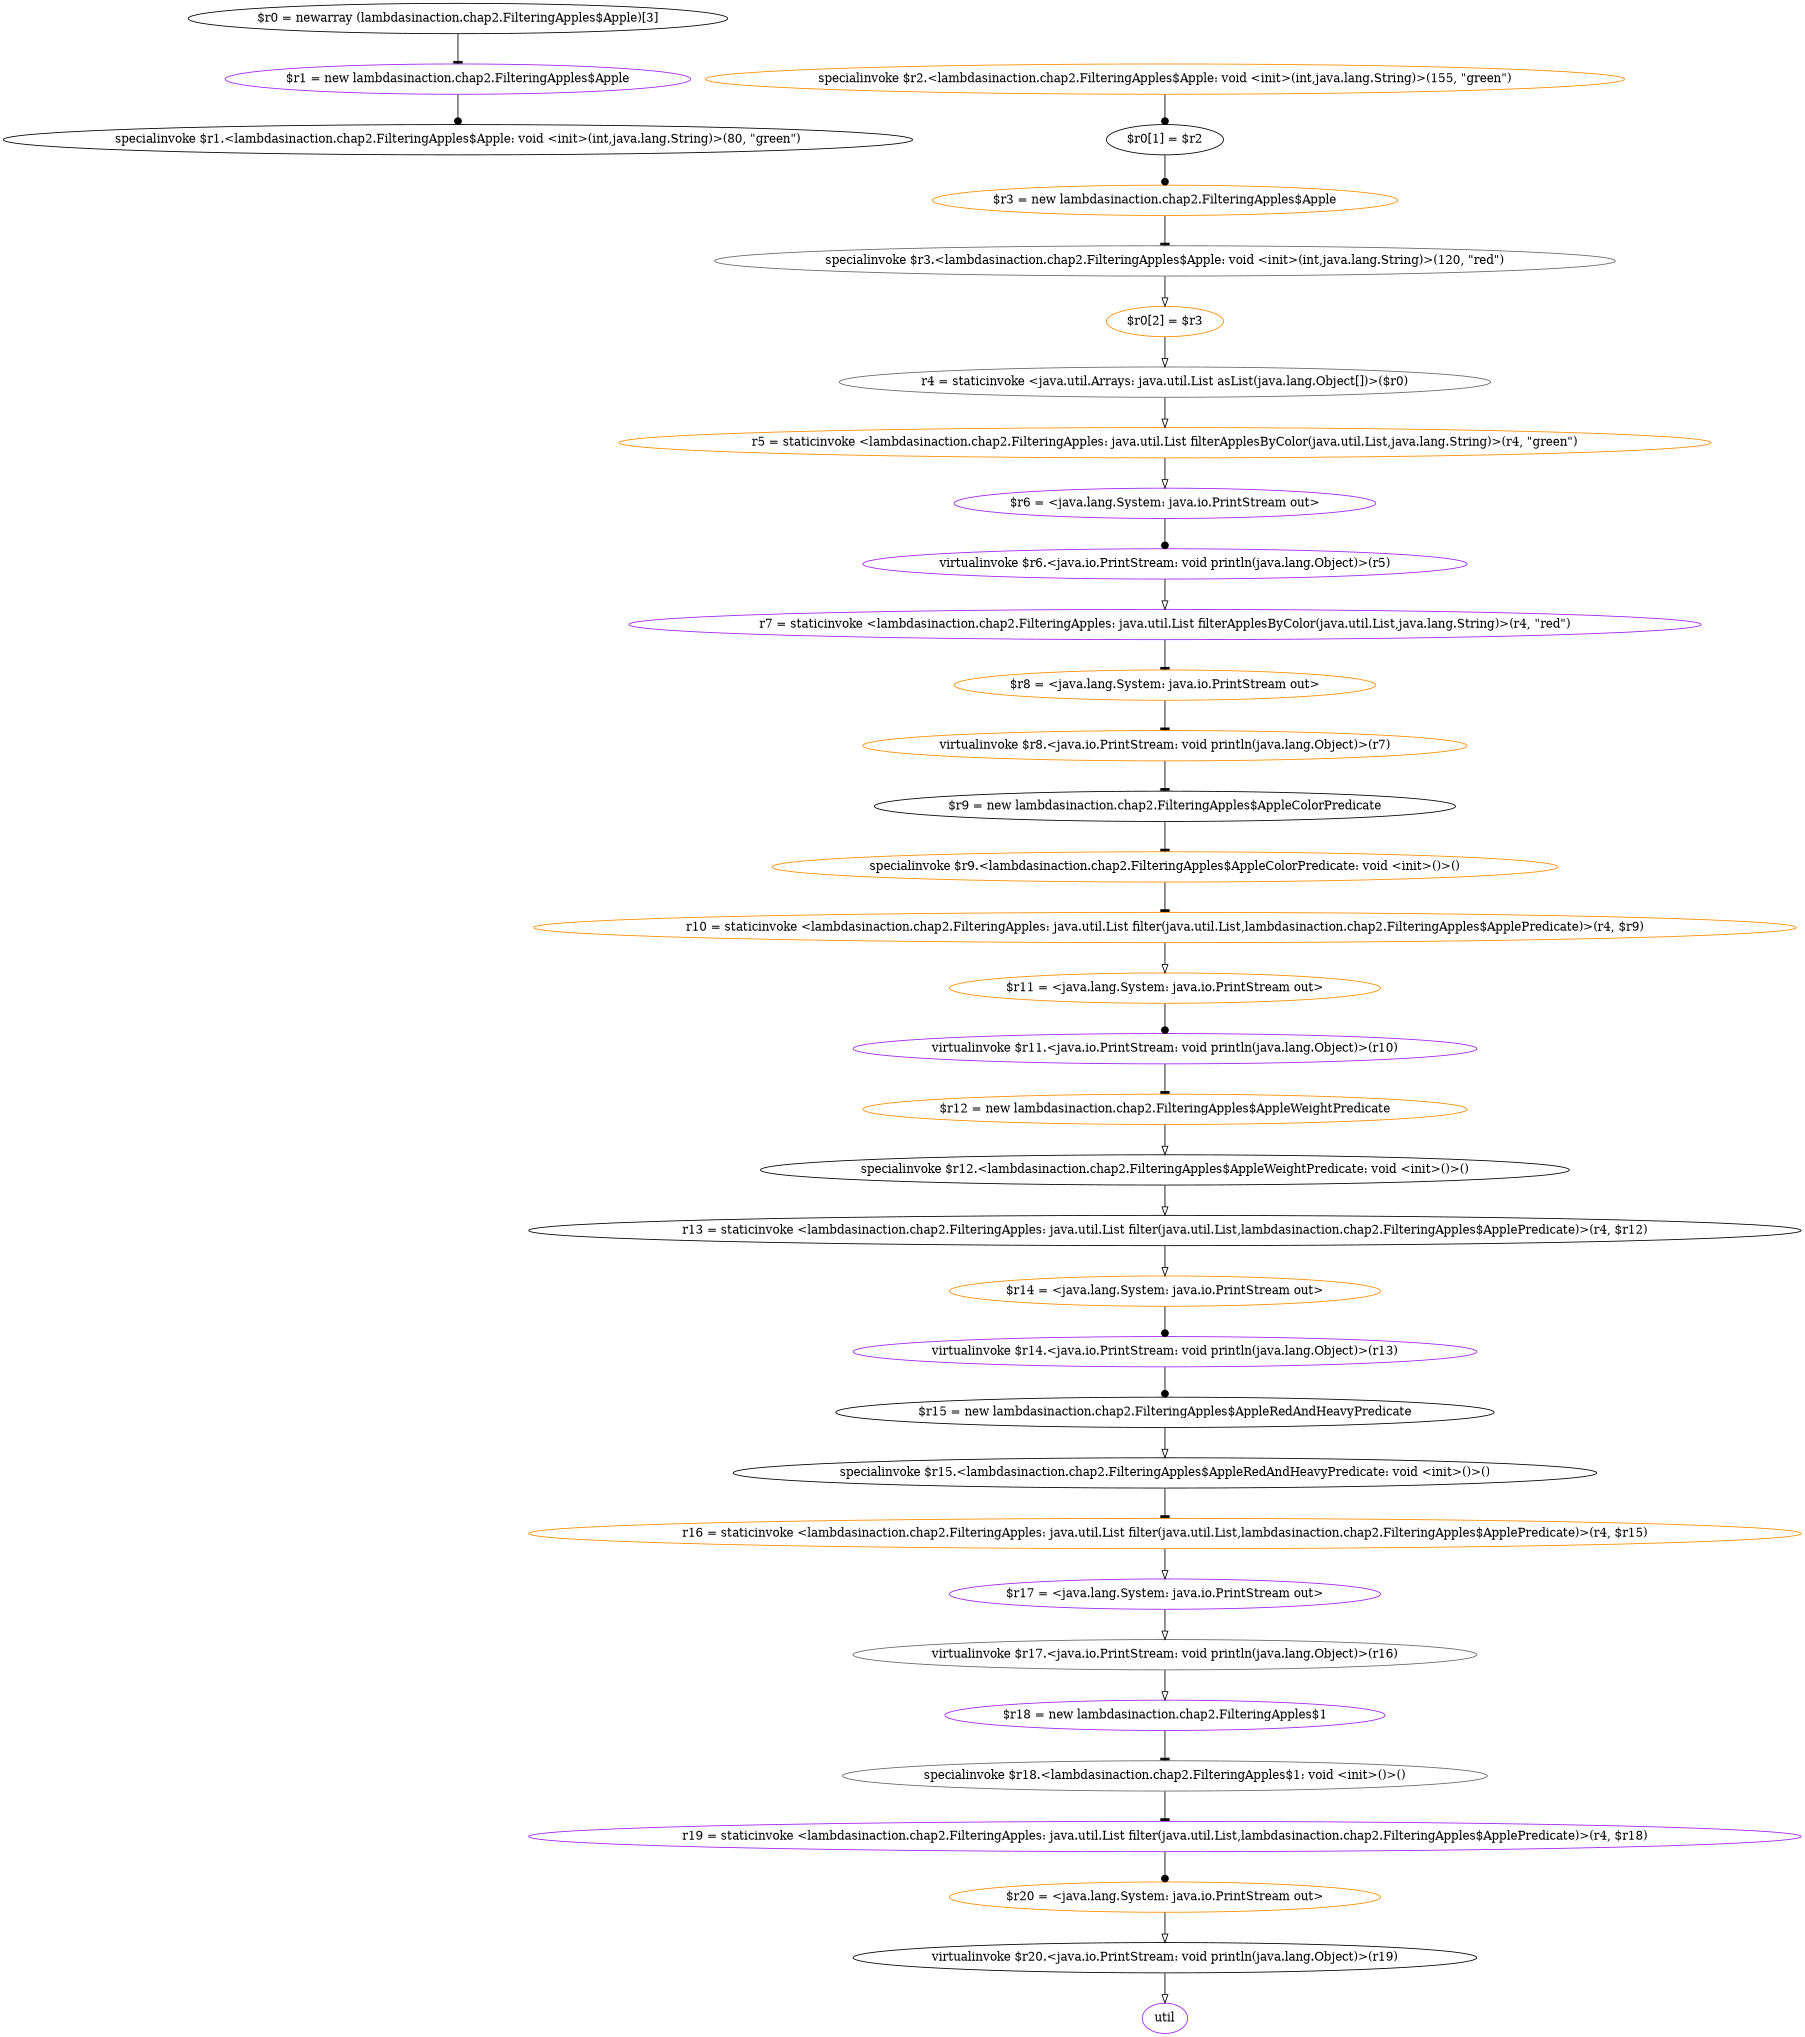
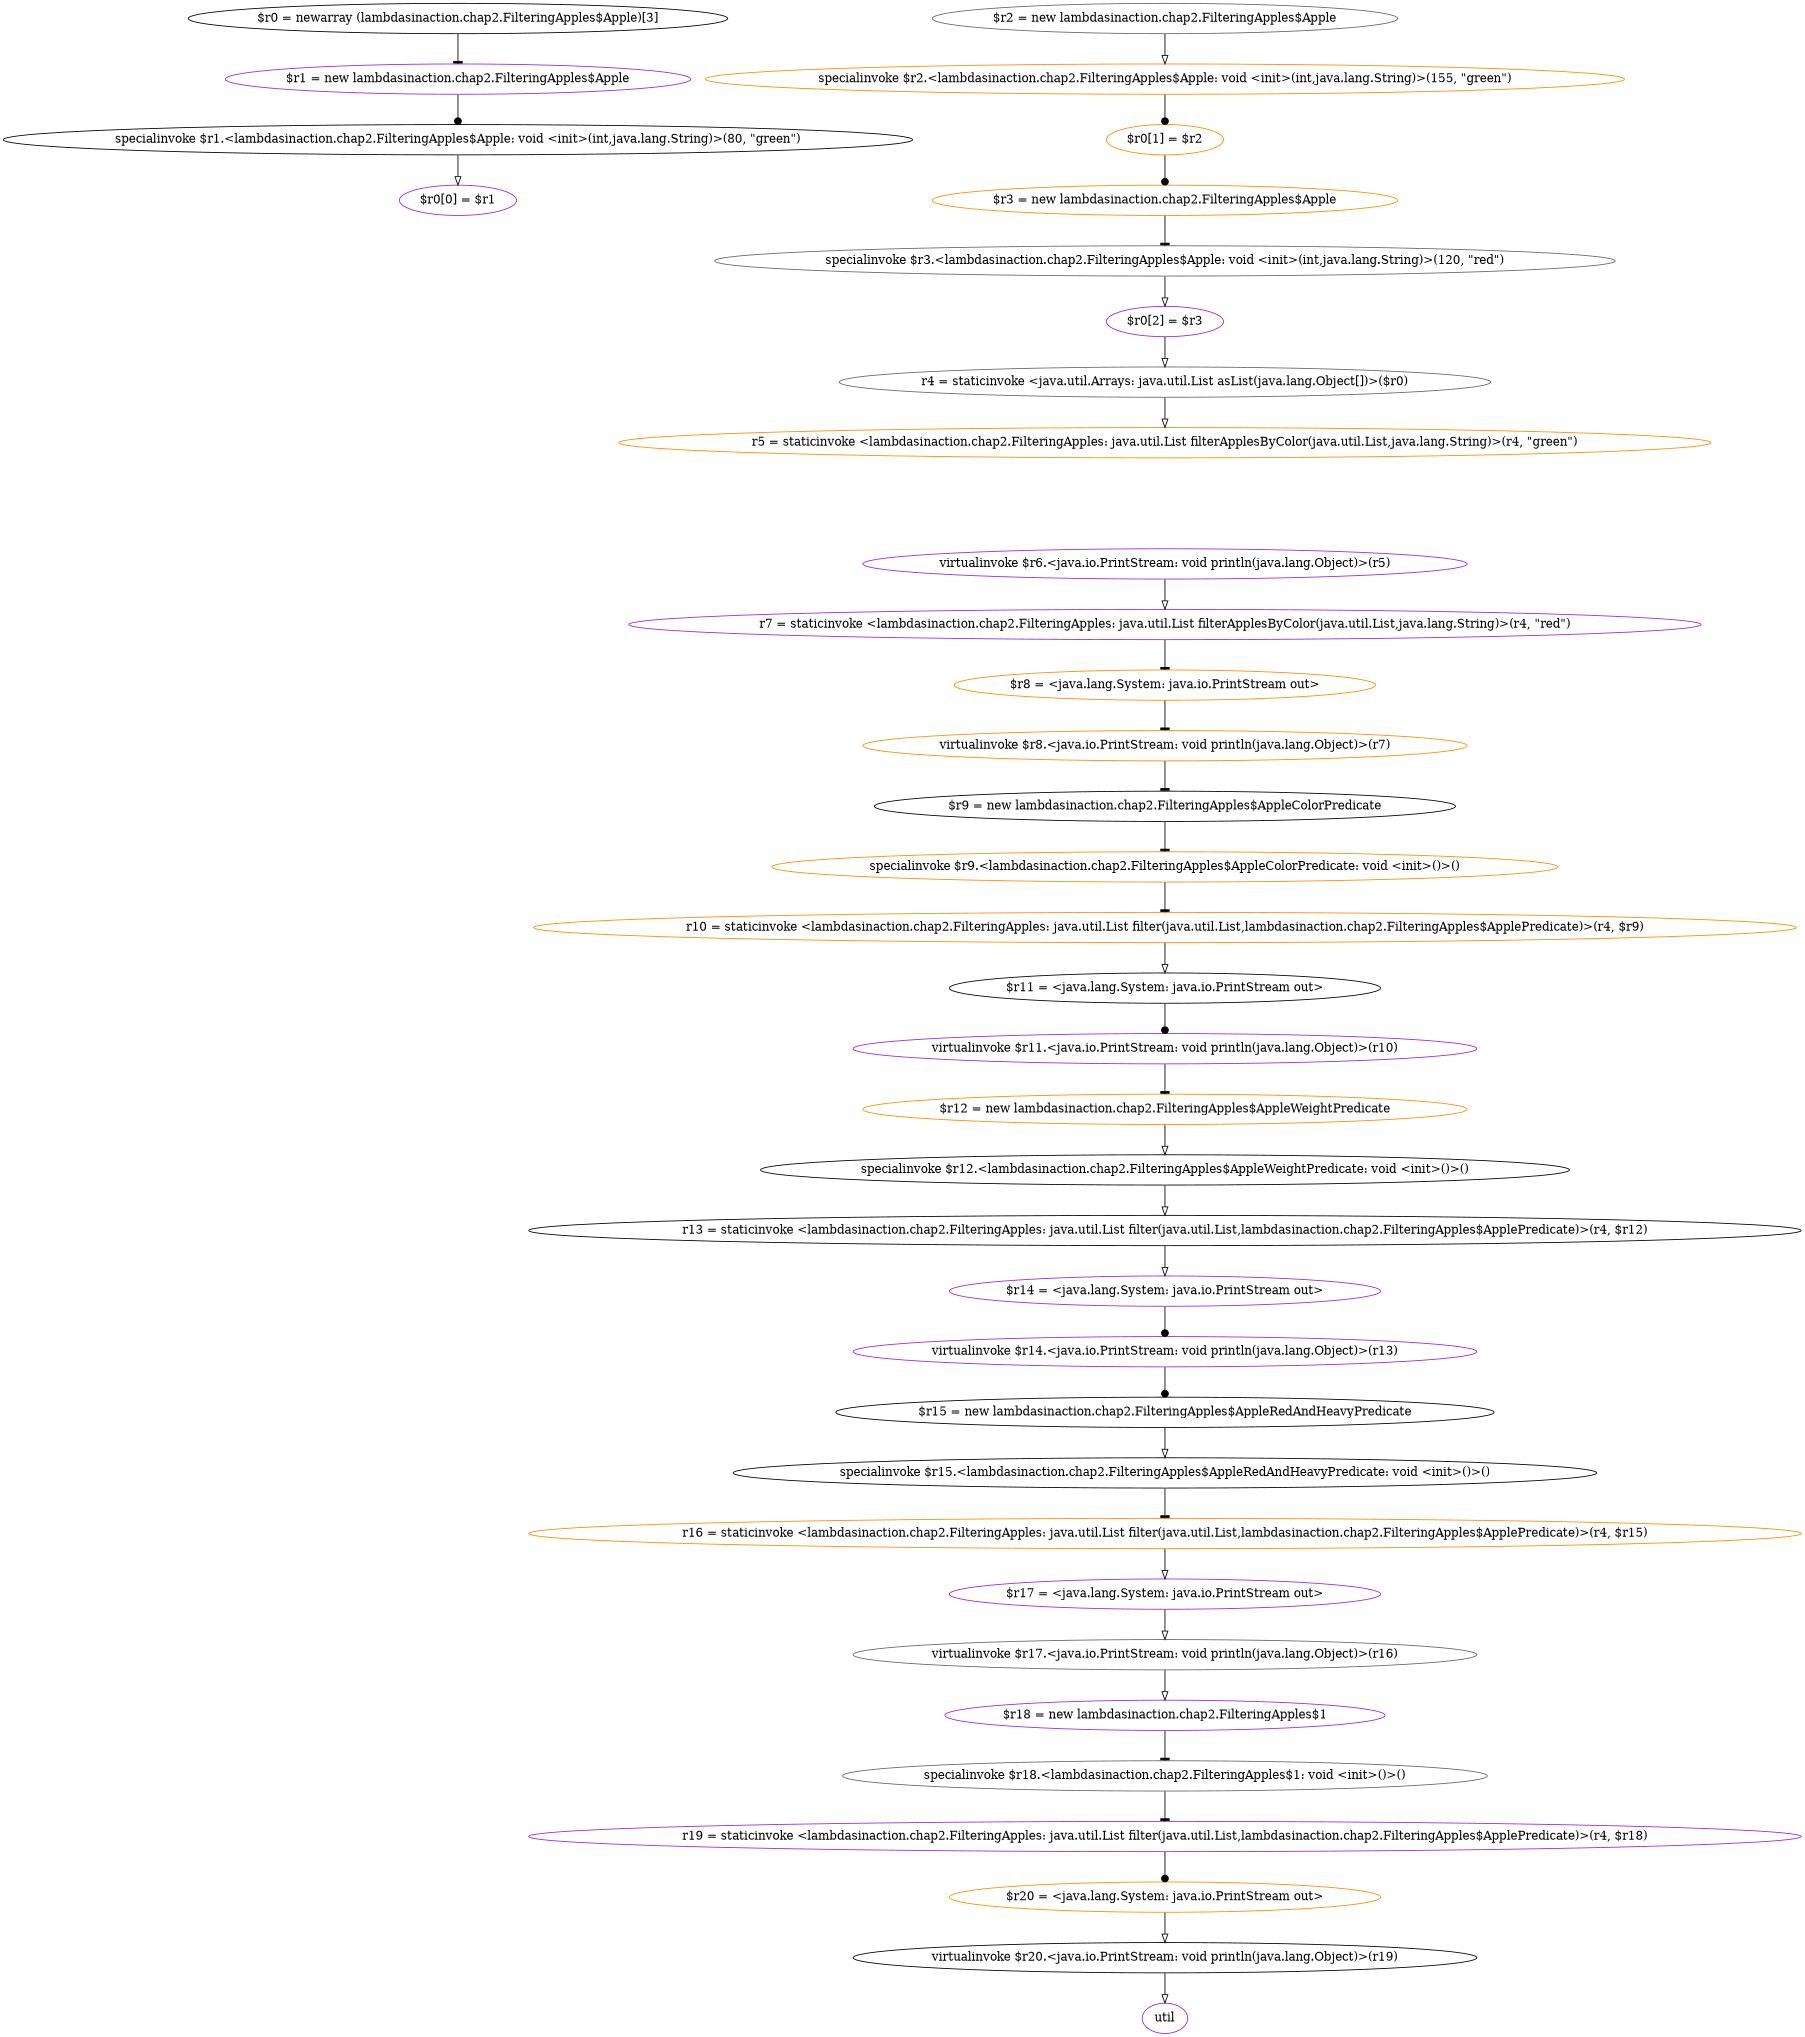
node "$r2 = new lambdasinaction.chap2.FilteringApples$Apple": added
node "$r0[1] = $r2": color black -> darkorange
node "$r0[0] = $r1": added
node "$r0[2] = $r3": color darkorange -> purple
node "$r6 = <java.lang.System: java.io.PrintStream out>": removed
node "$r11 = <java.lang.System: java.io.PrintStream out>": color darkorange -> black
node "$r14 = <java.lang.System: java.io.PrintStream out>": color darkorange -> purple
